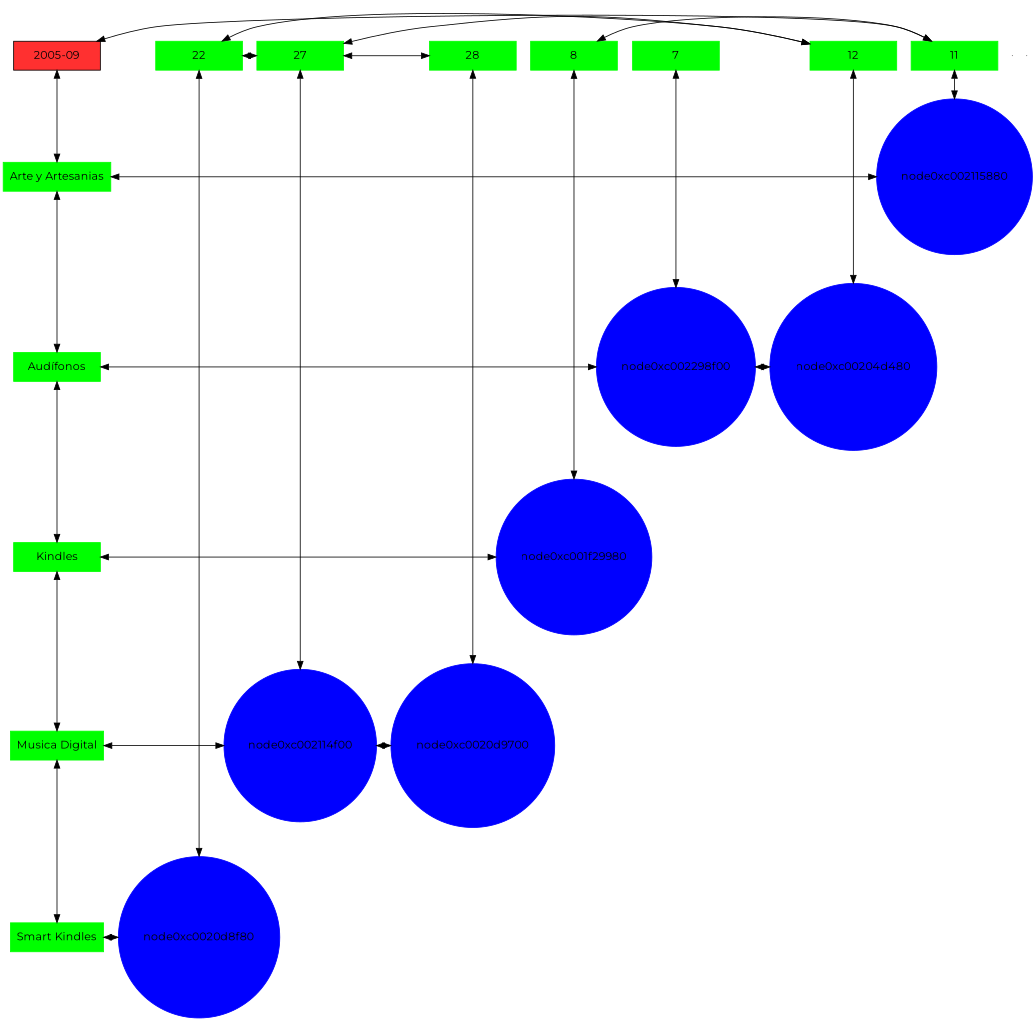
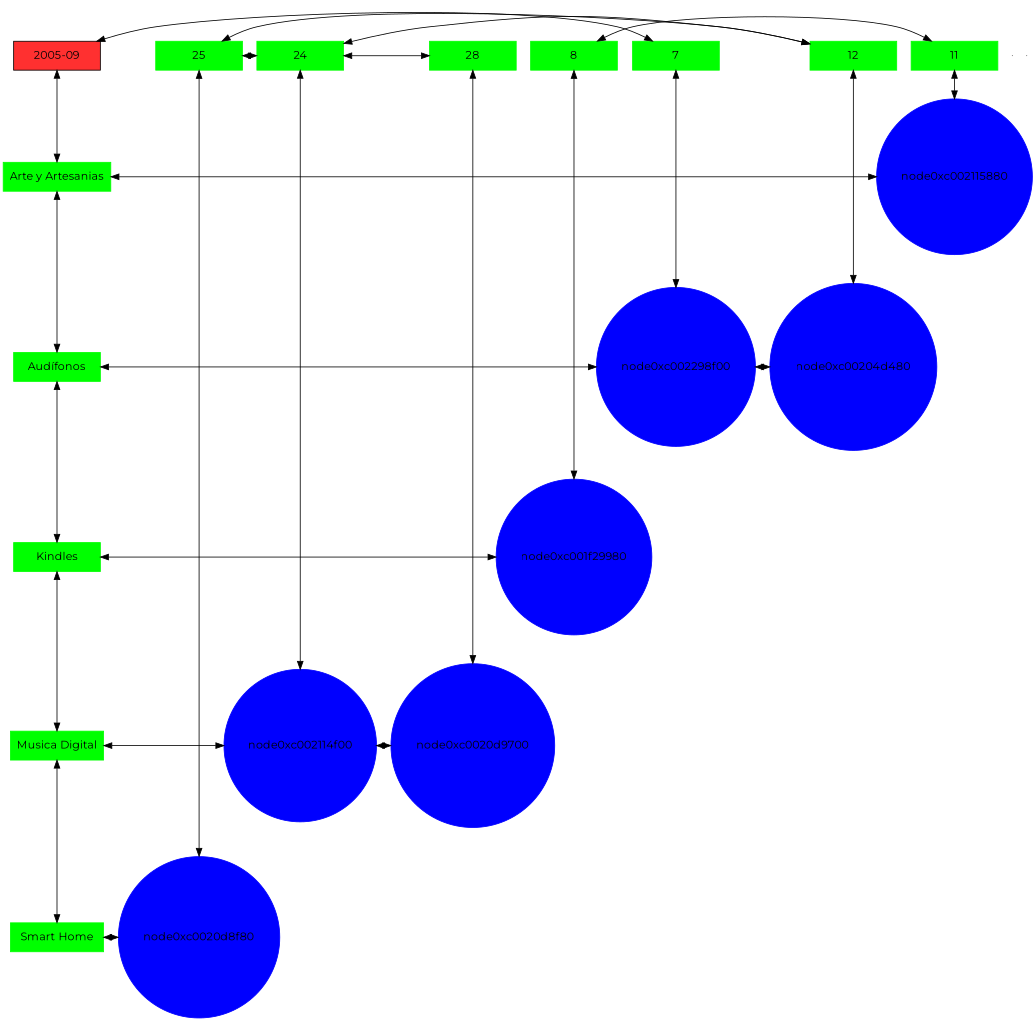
edge "2005-09" -- "11": now "2005-09" -- "7"
node "22": label "22" -> "25"
node "27": label "27" -> "24"
node "Smart Kindles": label "Smart Kindles" -> "Smart Home"
